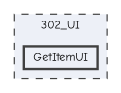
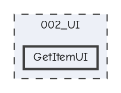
cluster "302_UI": label "302_UI" -> "002_UI"
